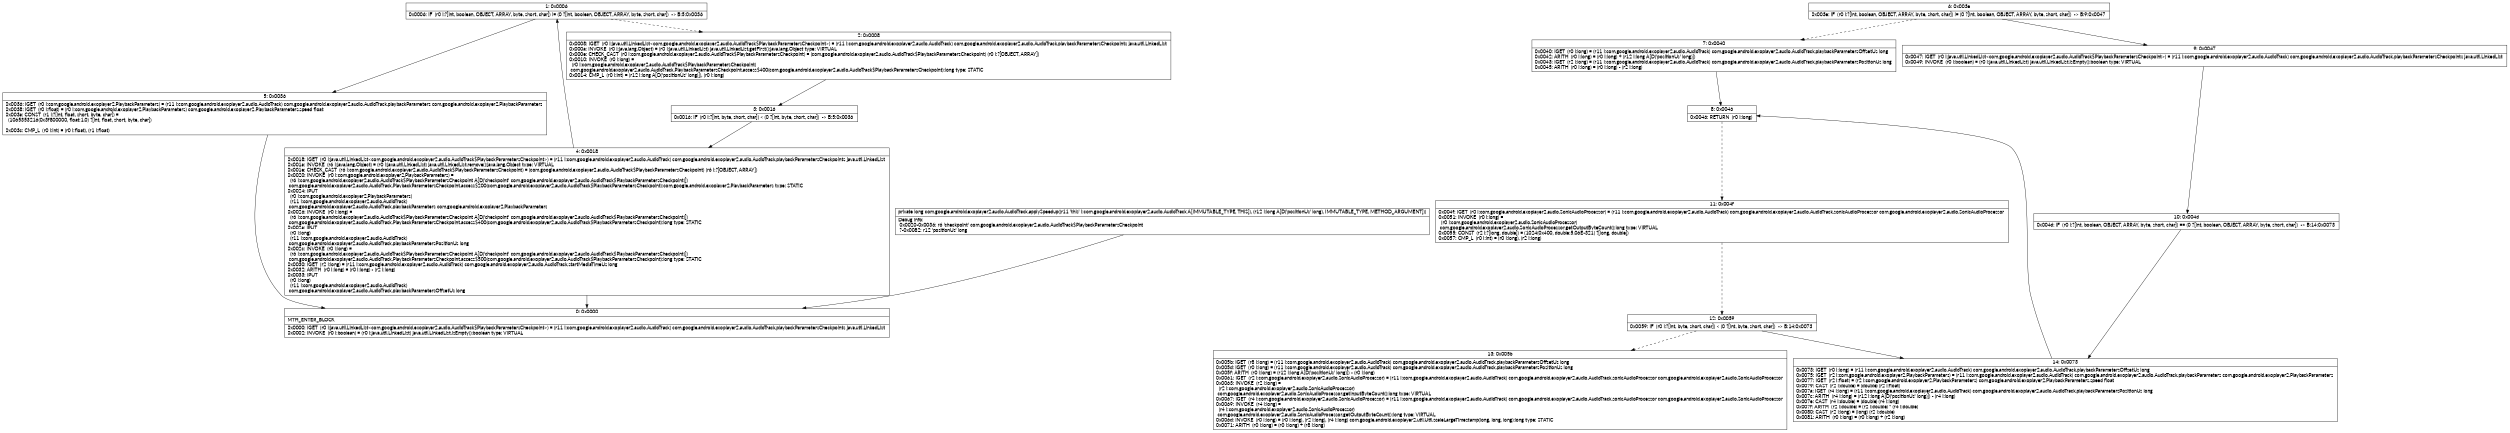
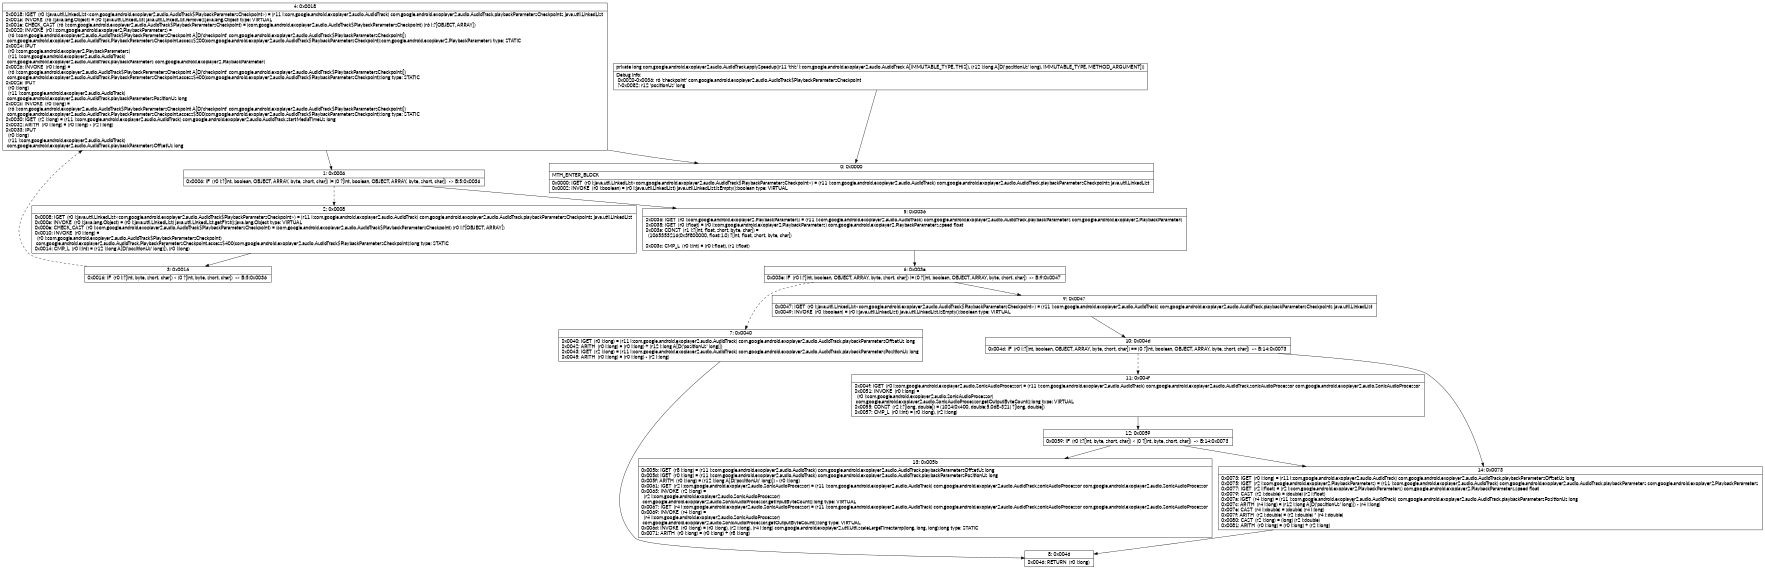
edge "3: 0x0016" -> "4: 0x0018": style solid -> dashed
edge "8: 0x0046" -> "11: 0x004f": now "10: 0x004d" -> "11: 0x004f"
edge "5: 0x0036" -> "0: 0x0000": now "5: 0x0036" -> "6: 0x003e"
edge "11: 0x004f" -> "12: 0x0059": style dashed -> solid
edge "12: 0x0059" -> "13: 0x005b": style dashed -> solid
